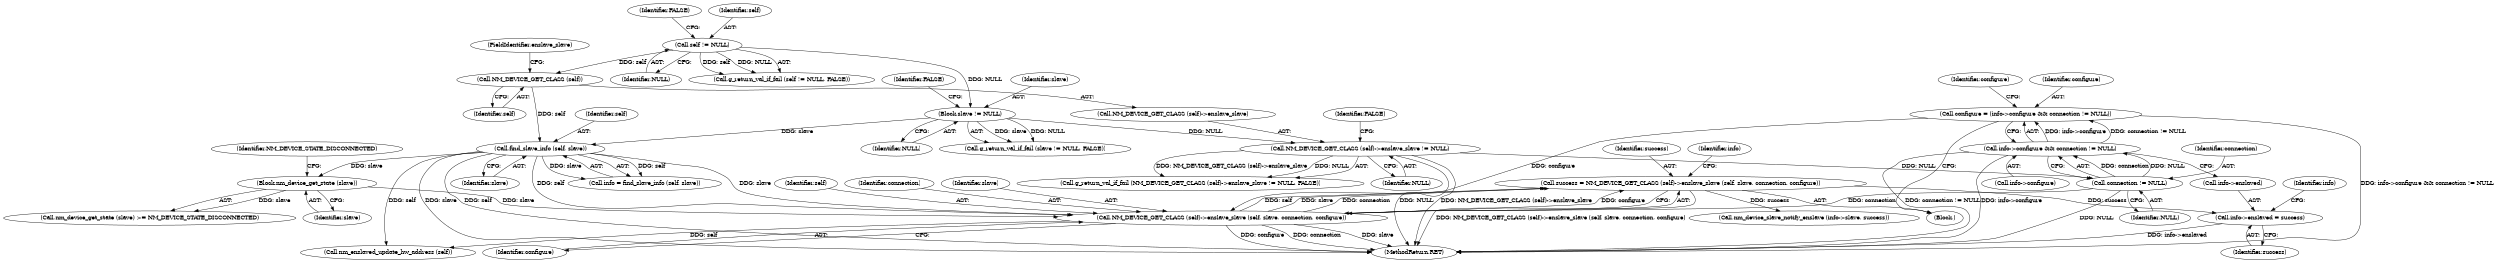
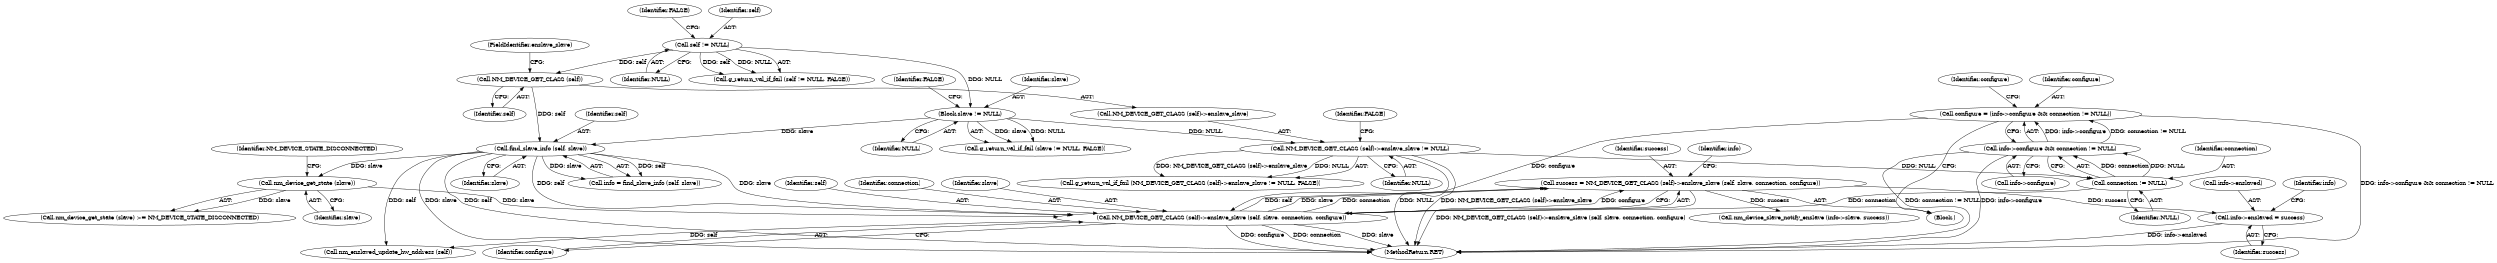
edge "(Call,info->configure && connection != NULL)" -> "(Call,info->enslaved)": now "(Call,info->configure && connection != NULL)" -> "(Call,info->configure)"
node "(Block,nm_device_get_state (slave))": label "(Block,nm_device_get_state (slave))" -> "(Call,nm_device_get_state (slave))"
edge "(Call,connection != NULL)" -> "(MethodReturn,RET)": removed, label "DDG: NULL"
